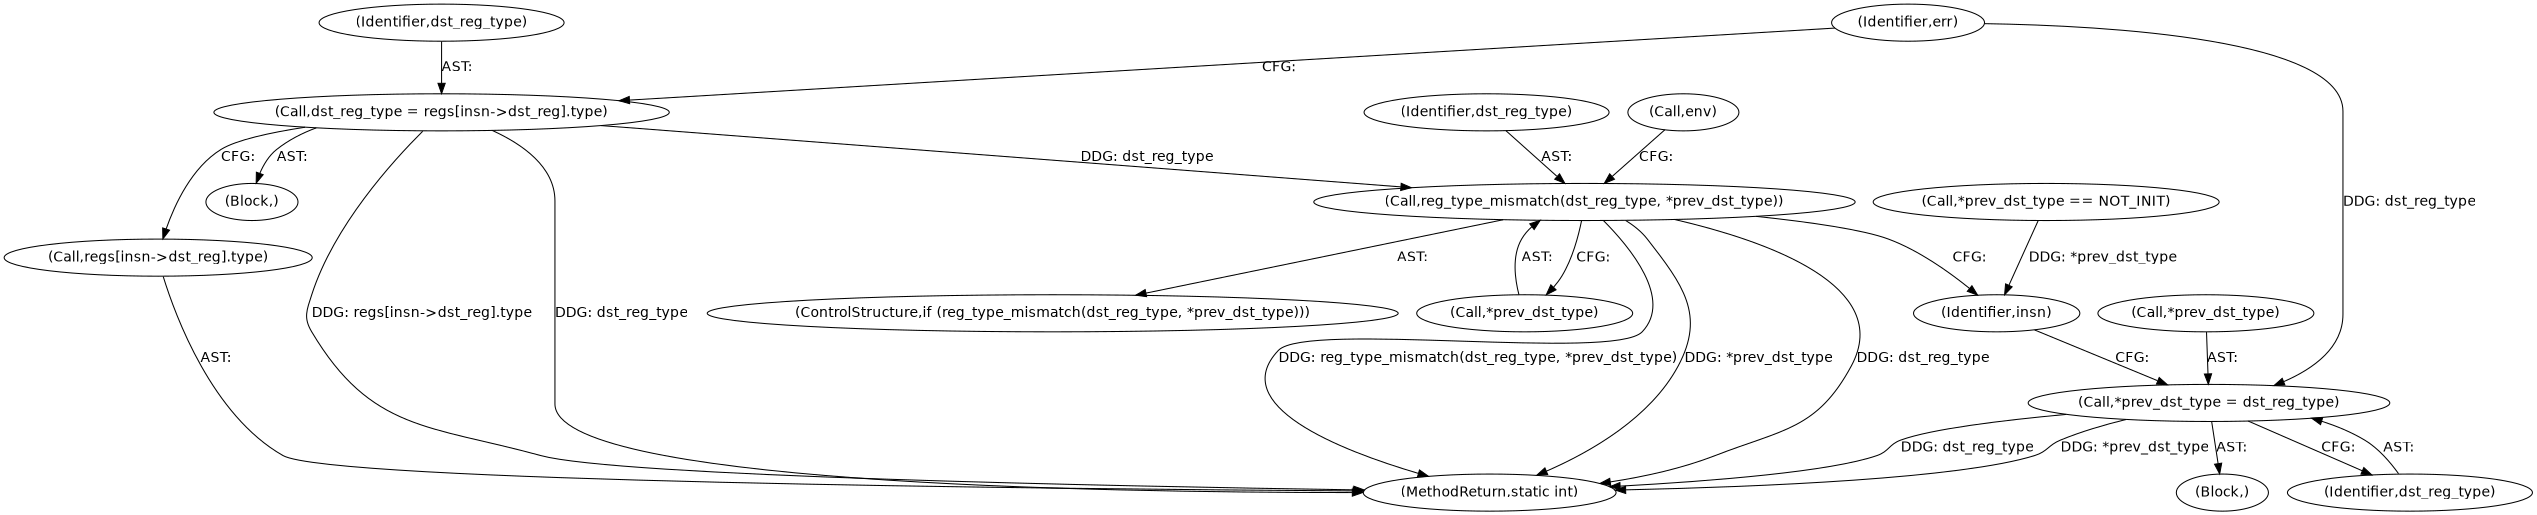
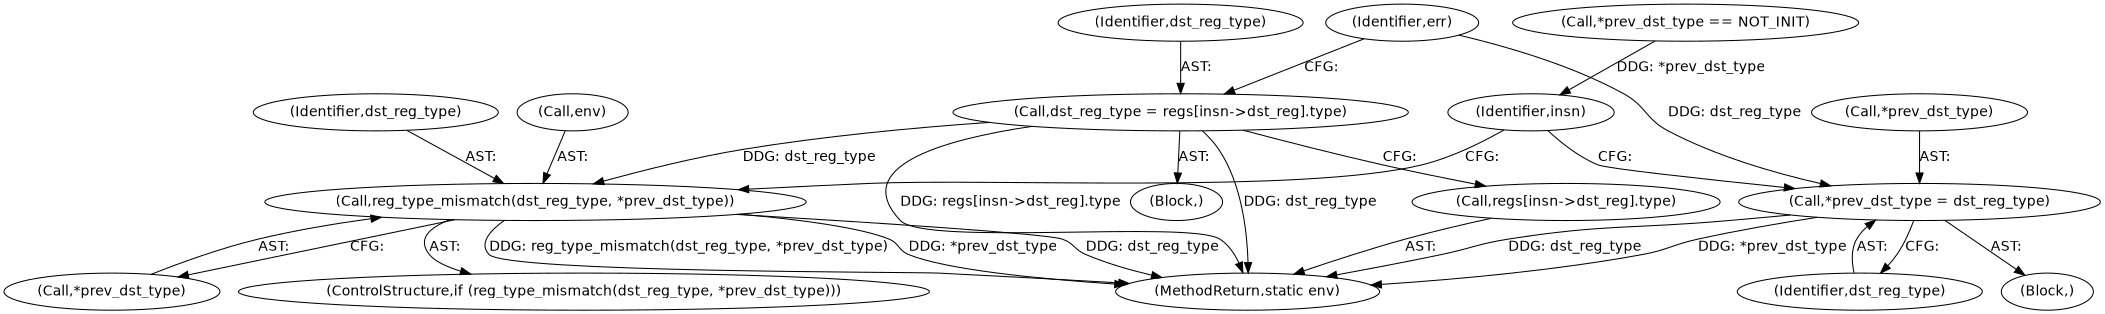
edge "(Call,env)" -> "(Call,reg_type_mismatch(dst_reg_type, *prev_dst_type))": label "CFG: " -> "AST: "
edge "(Call,reg_type_mismatch(dst_reg_type, *prev_dst_type))" -> "(Identifier,insn)": reversed
node "(MethodReturn,static int)": label "(MethodReturn,static int)" -> "(MethodReturn,static env)"
